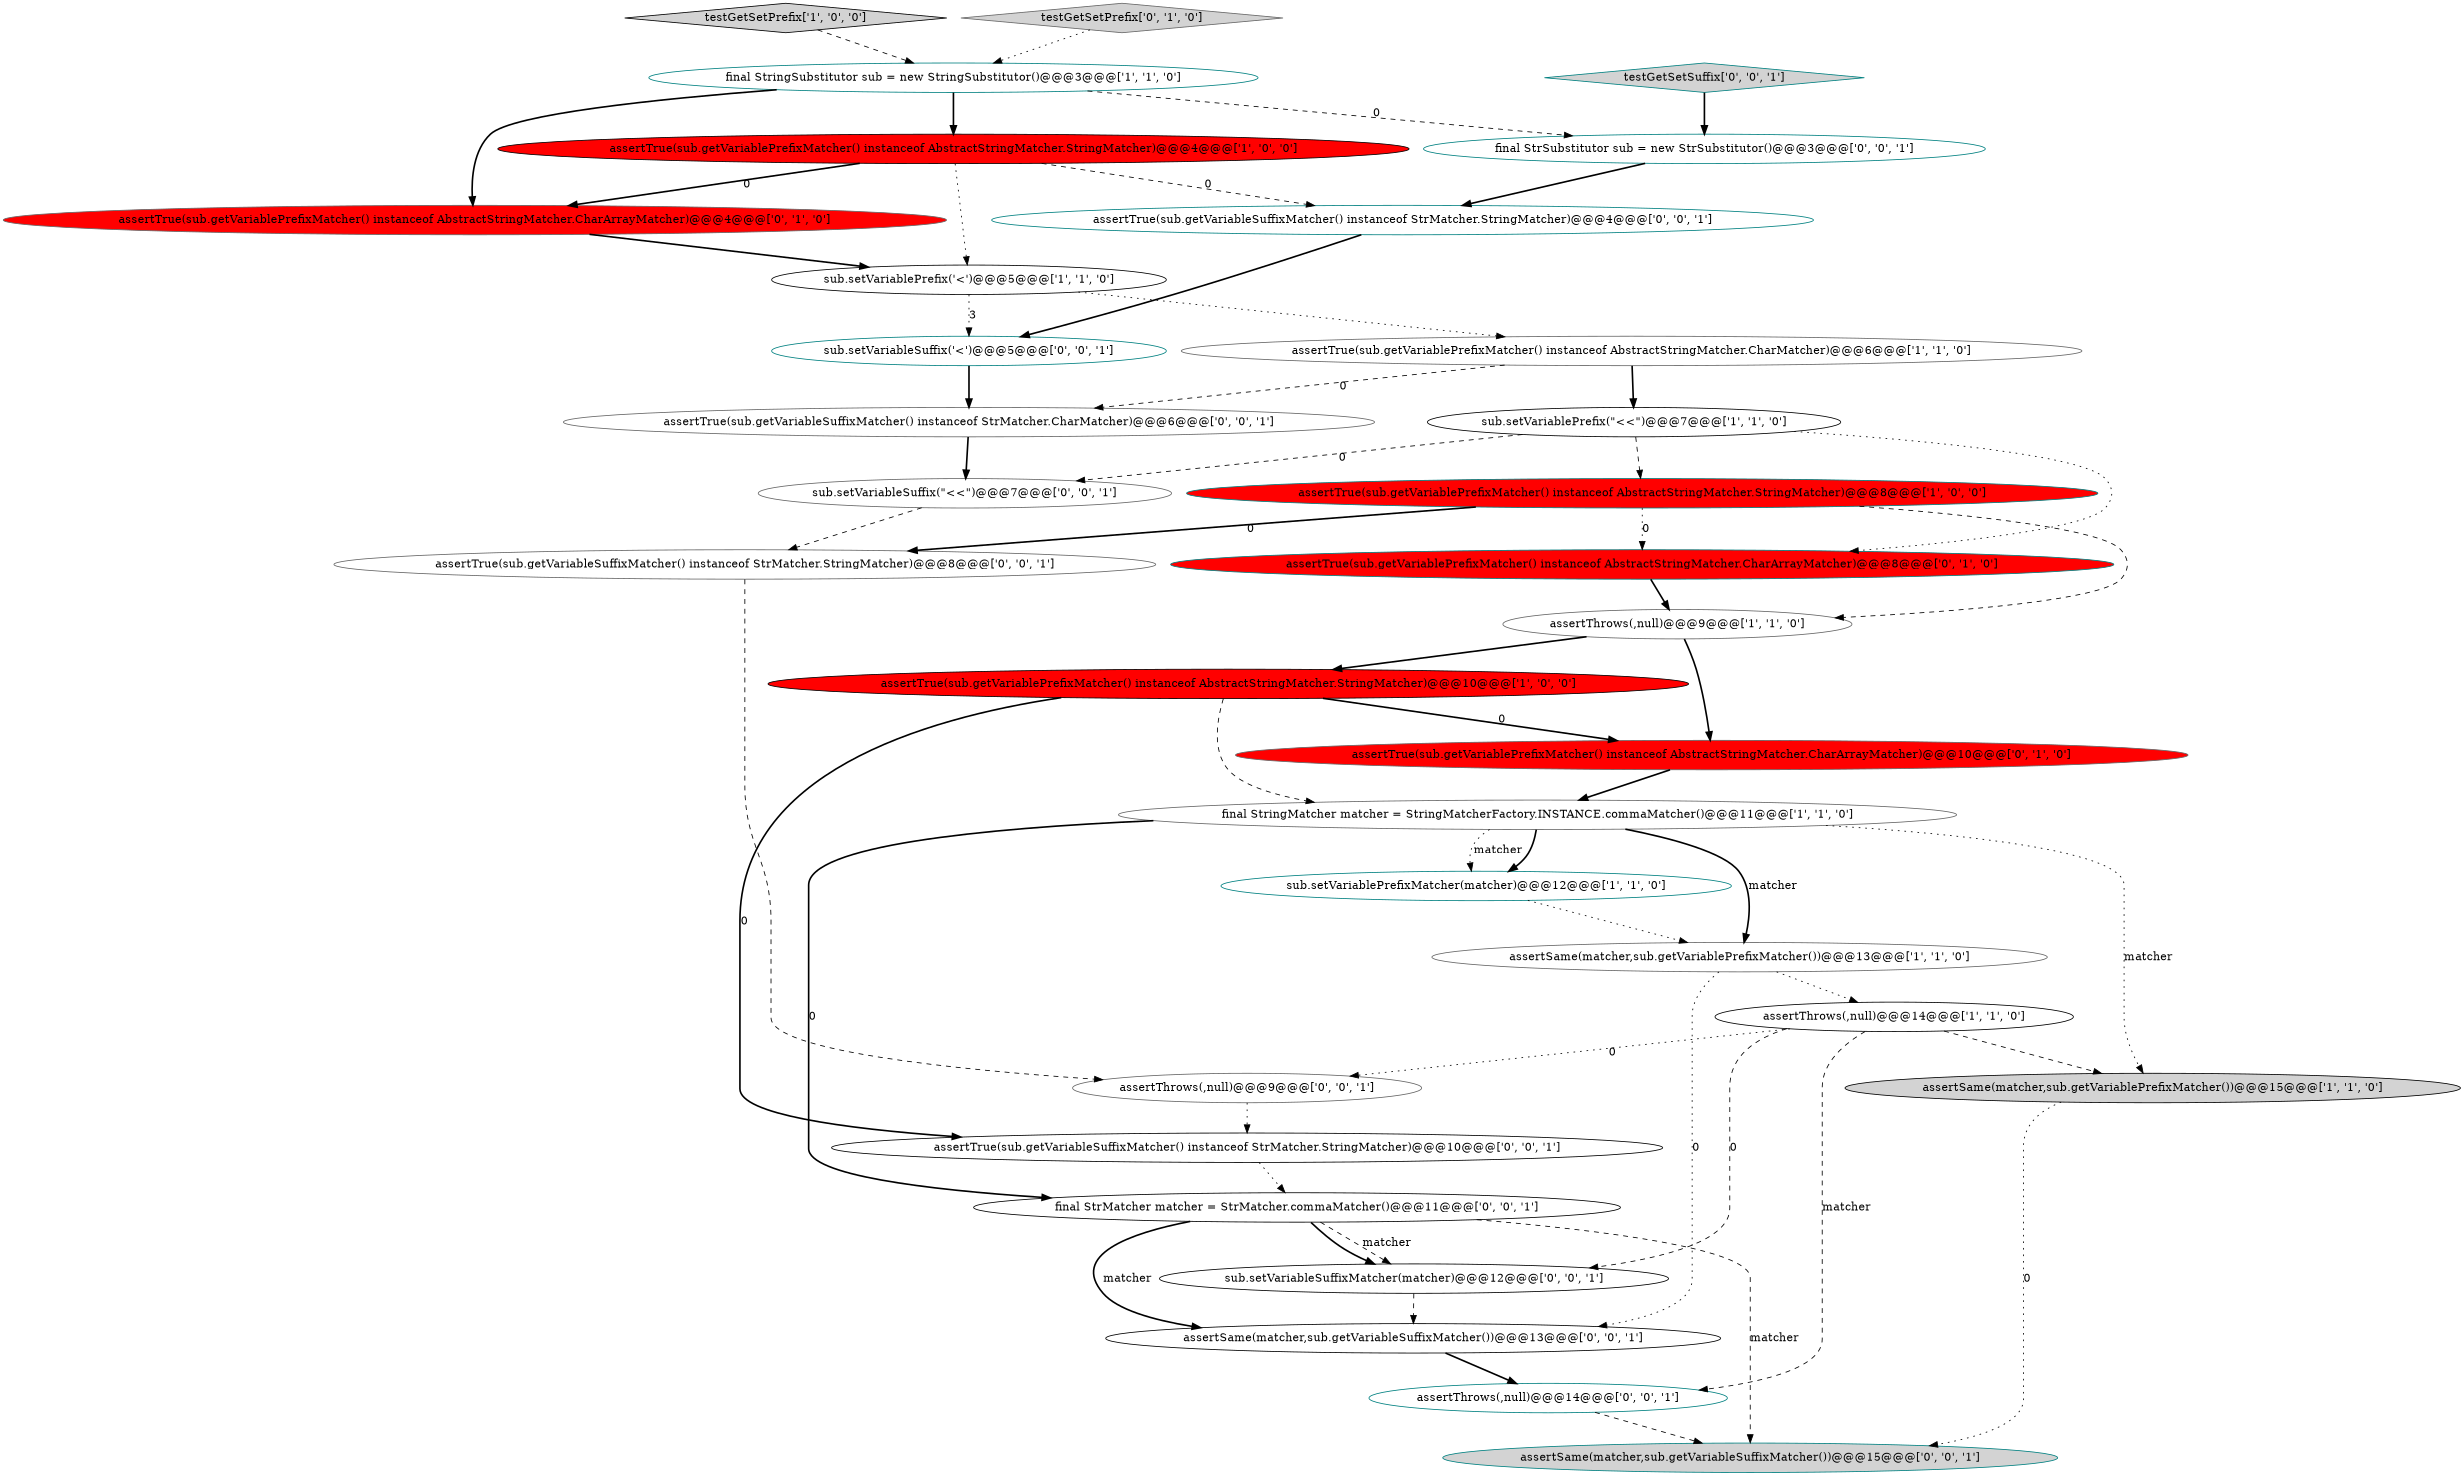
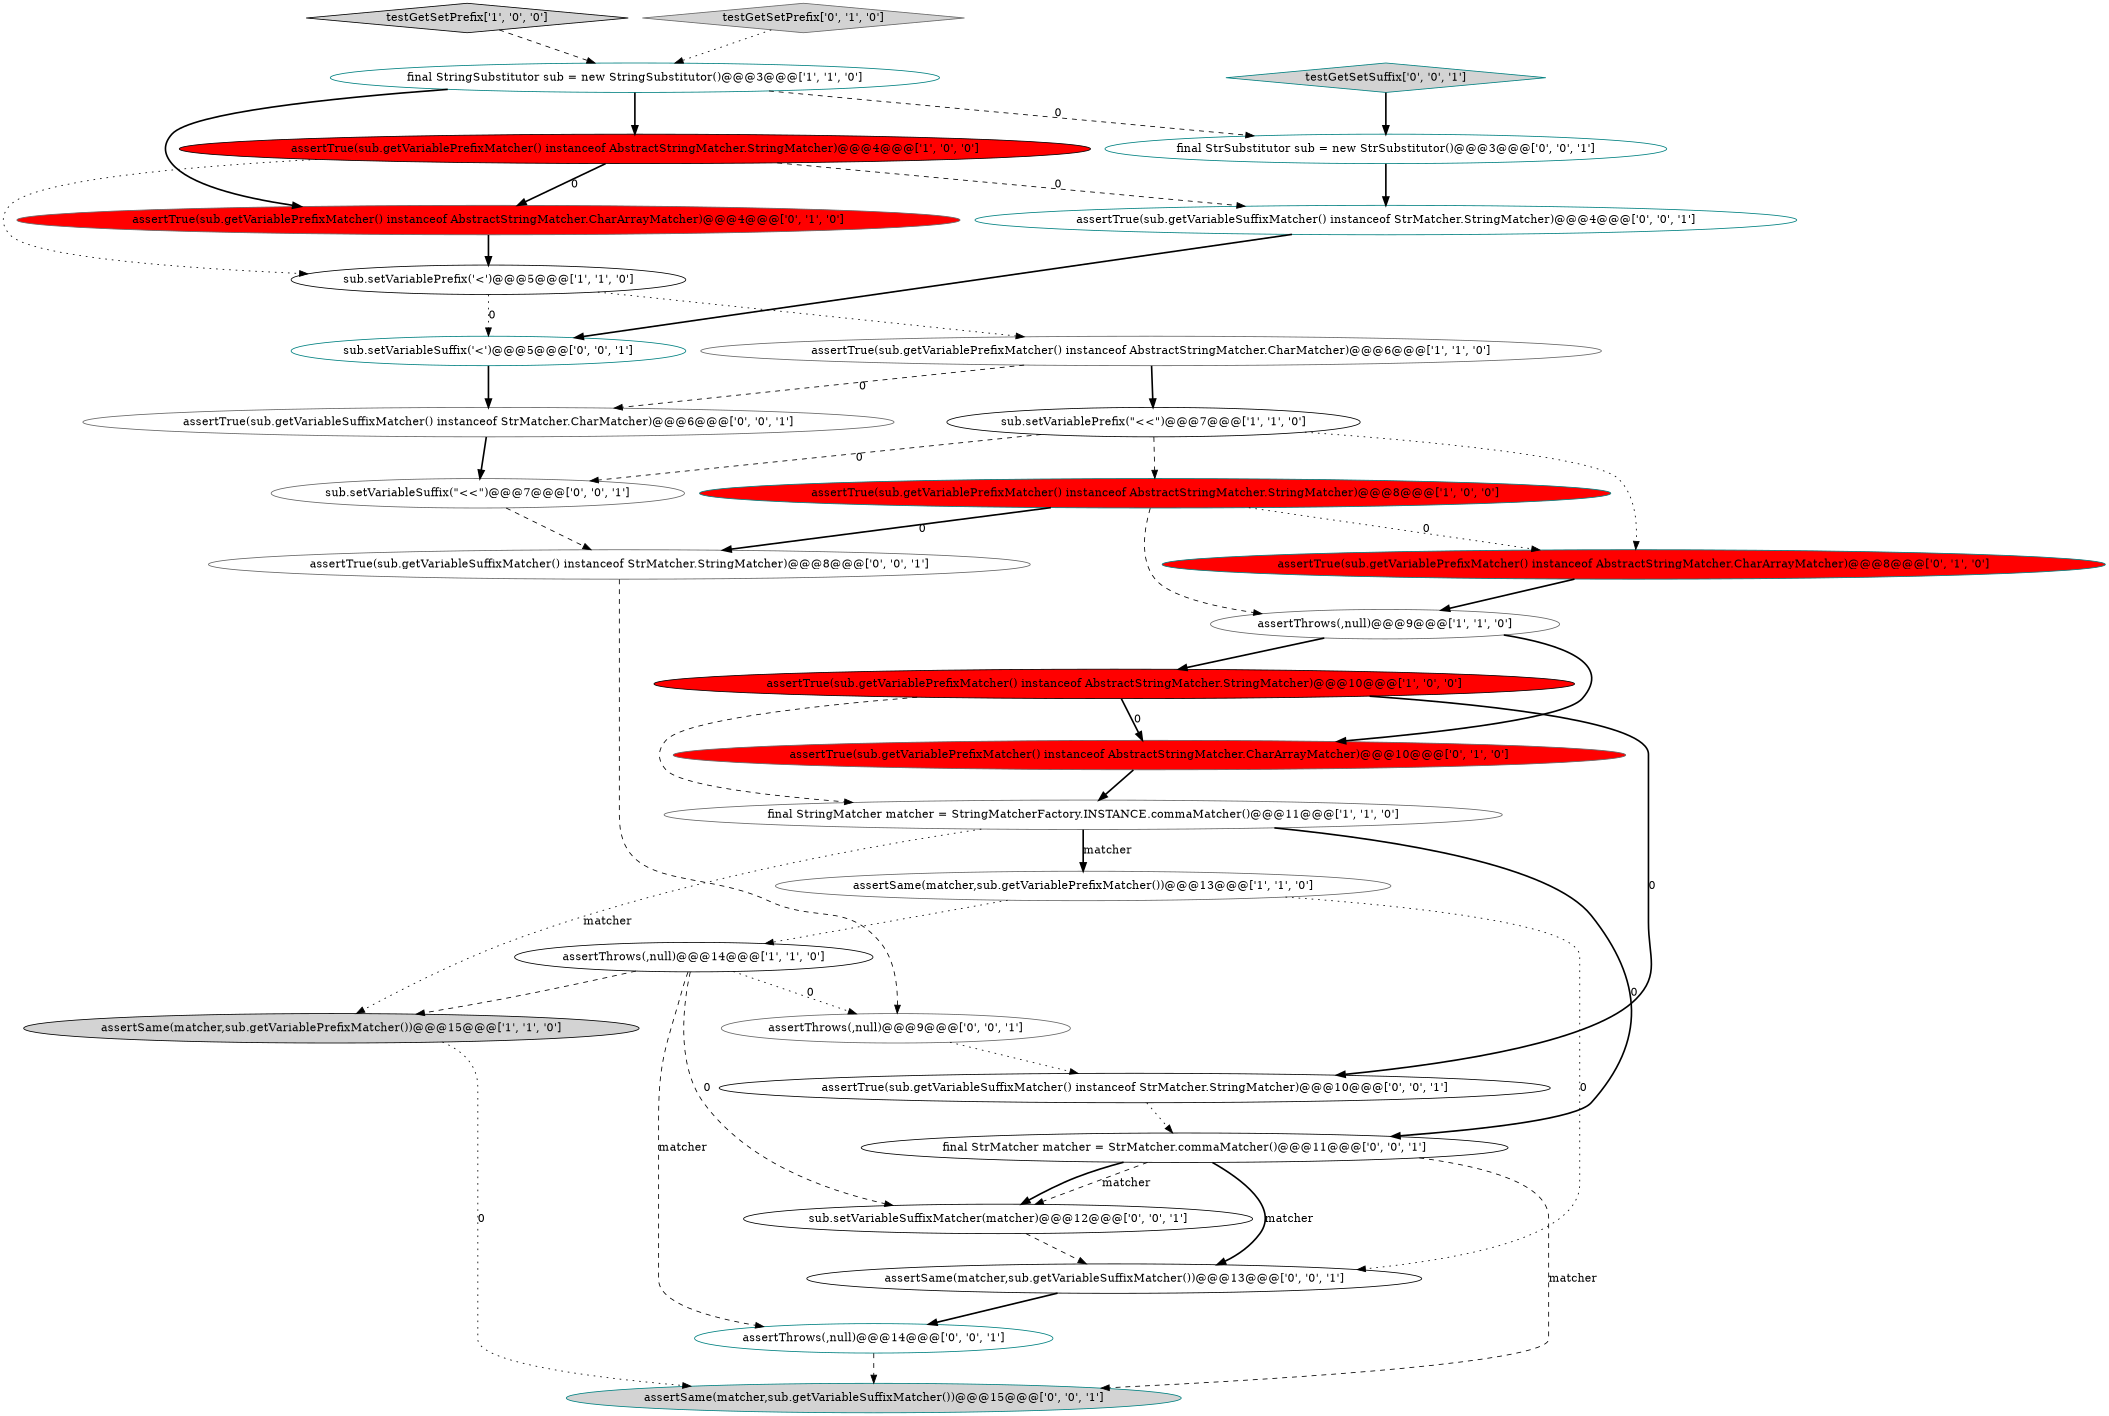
edge "sub.setVariablePrefix('<')@@@5@@@['1', '1', '0']" -> "sub.setVariableSuffix('<')@@@5@@@['0', '0', '1']": label "3" -> "0"
node "sub.setVariablePrefixMatcher(matcher)@@@12@@@['1', '1', '0']": removed
